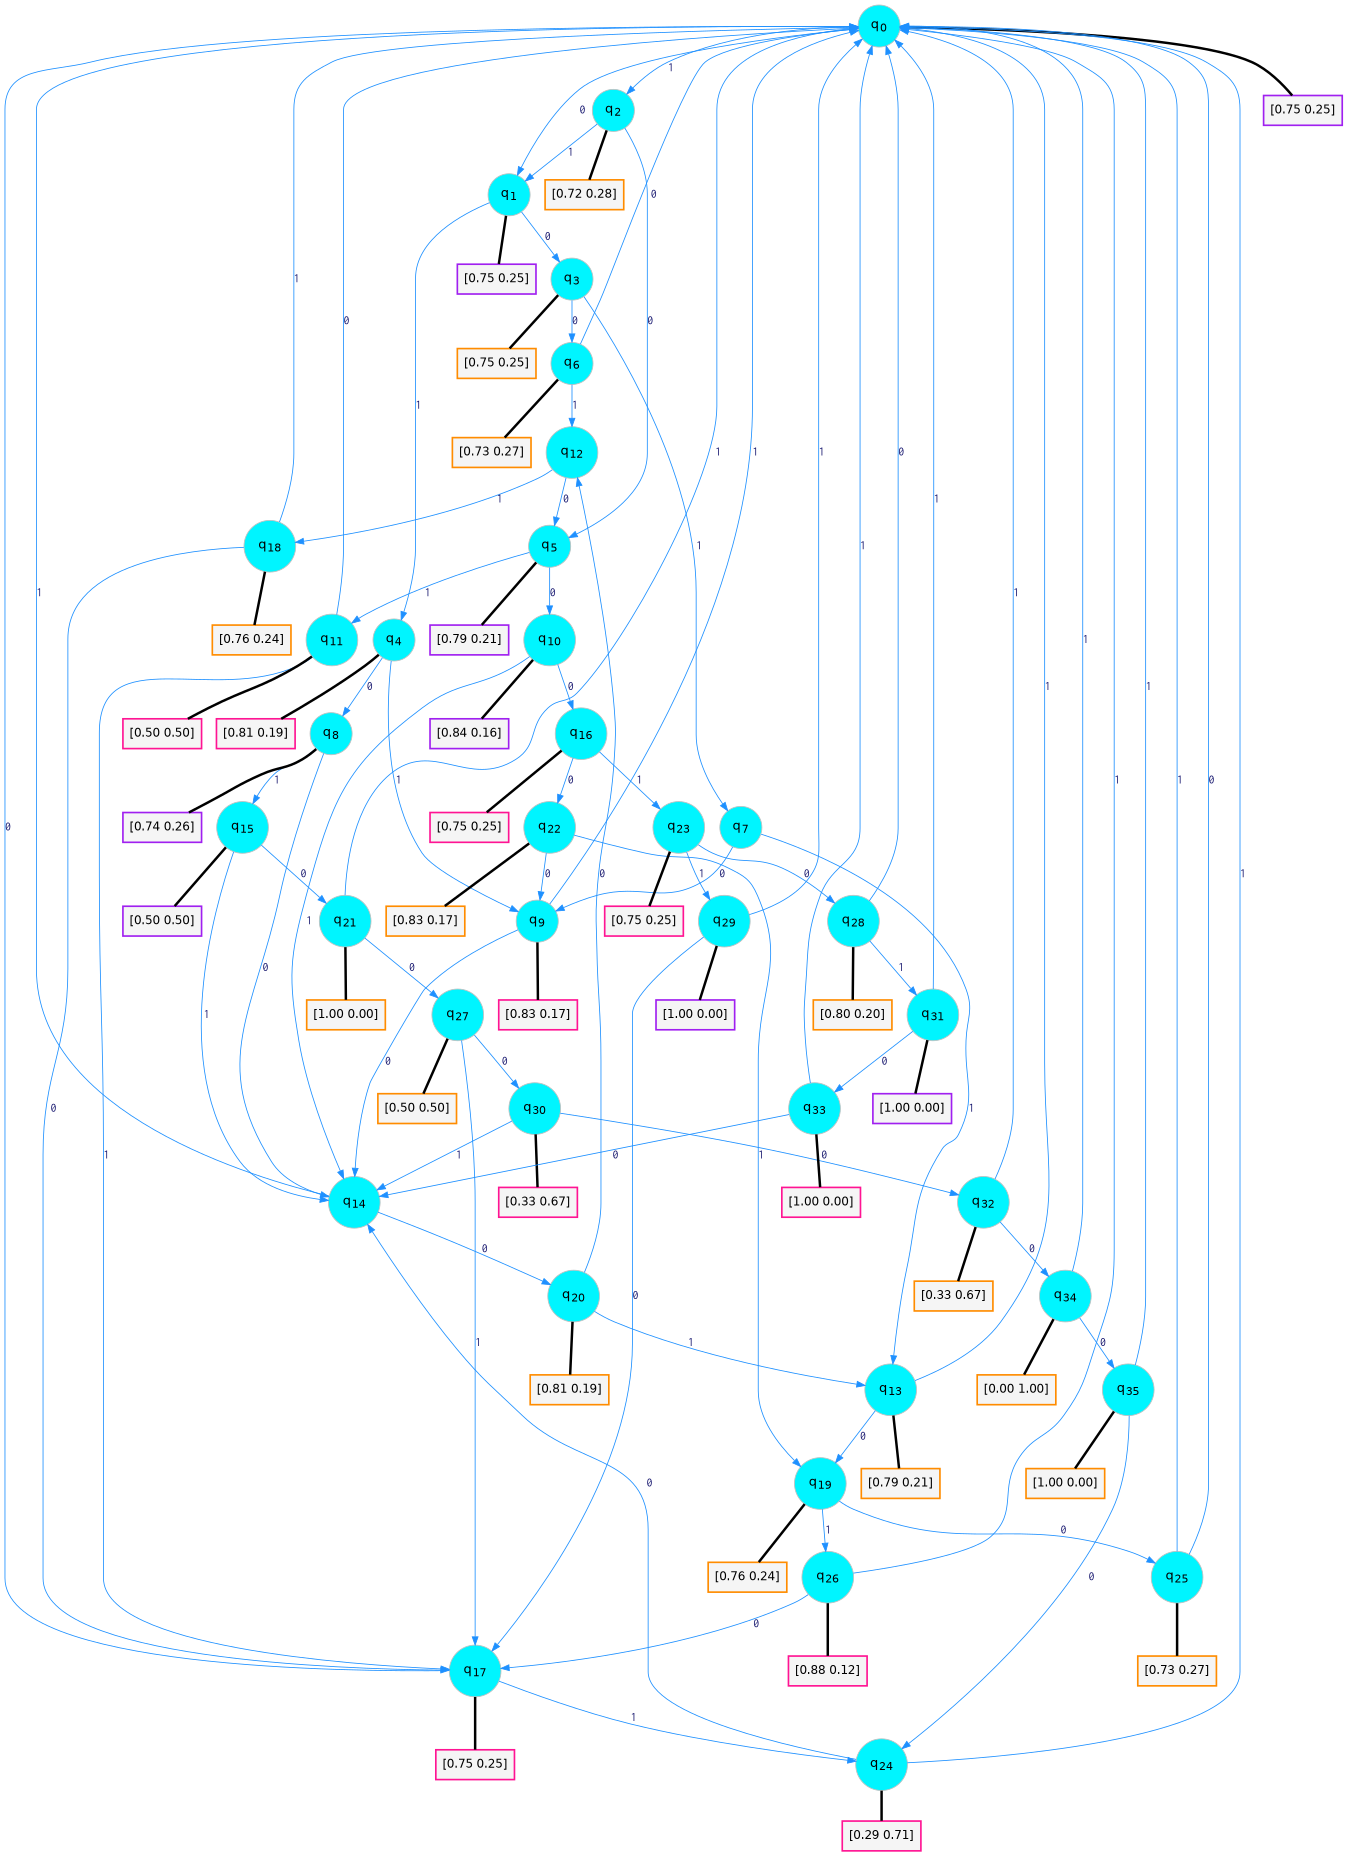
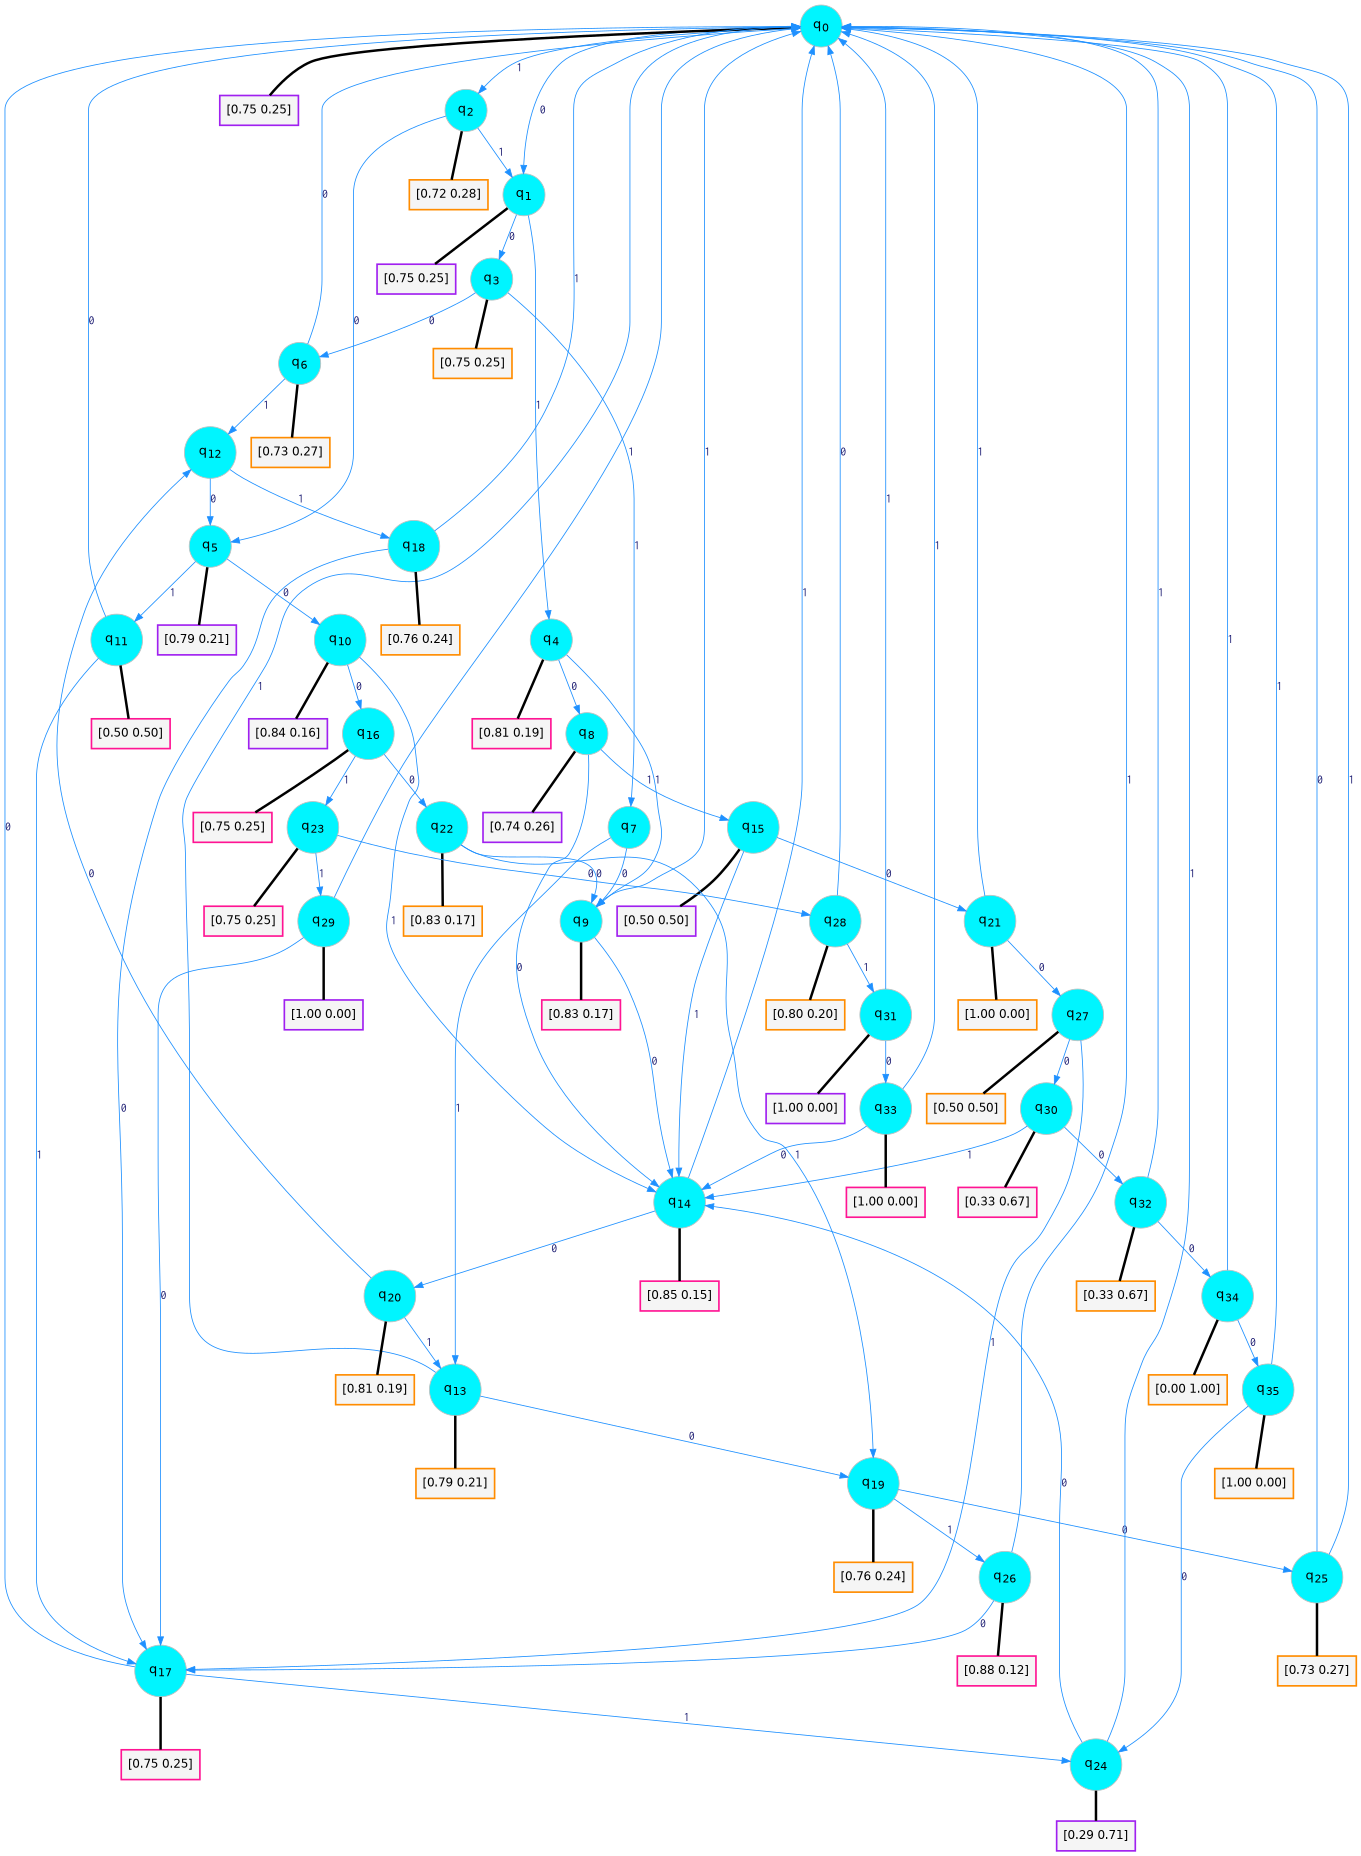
node "[0.85 0.15]": added
node "[0.29 0.71]": color deeppink -> purple
